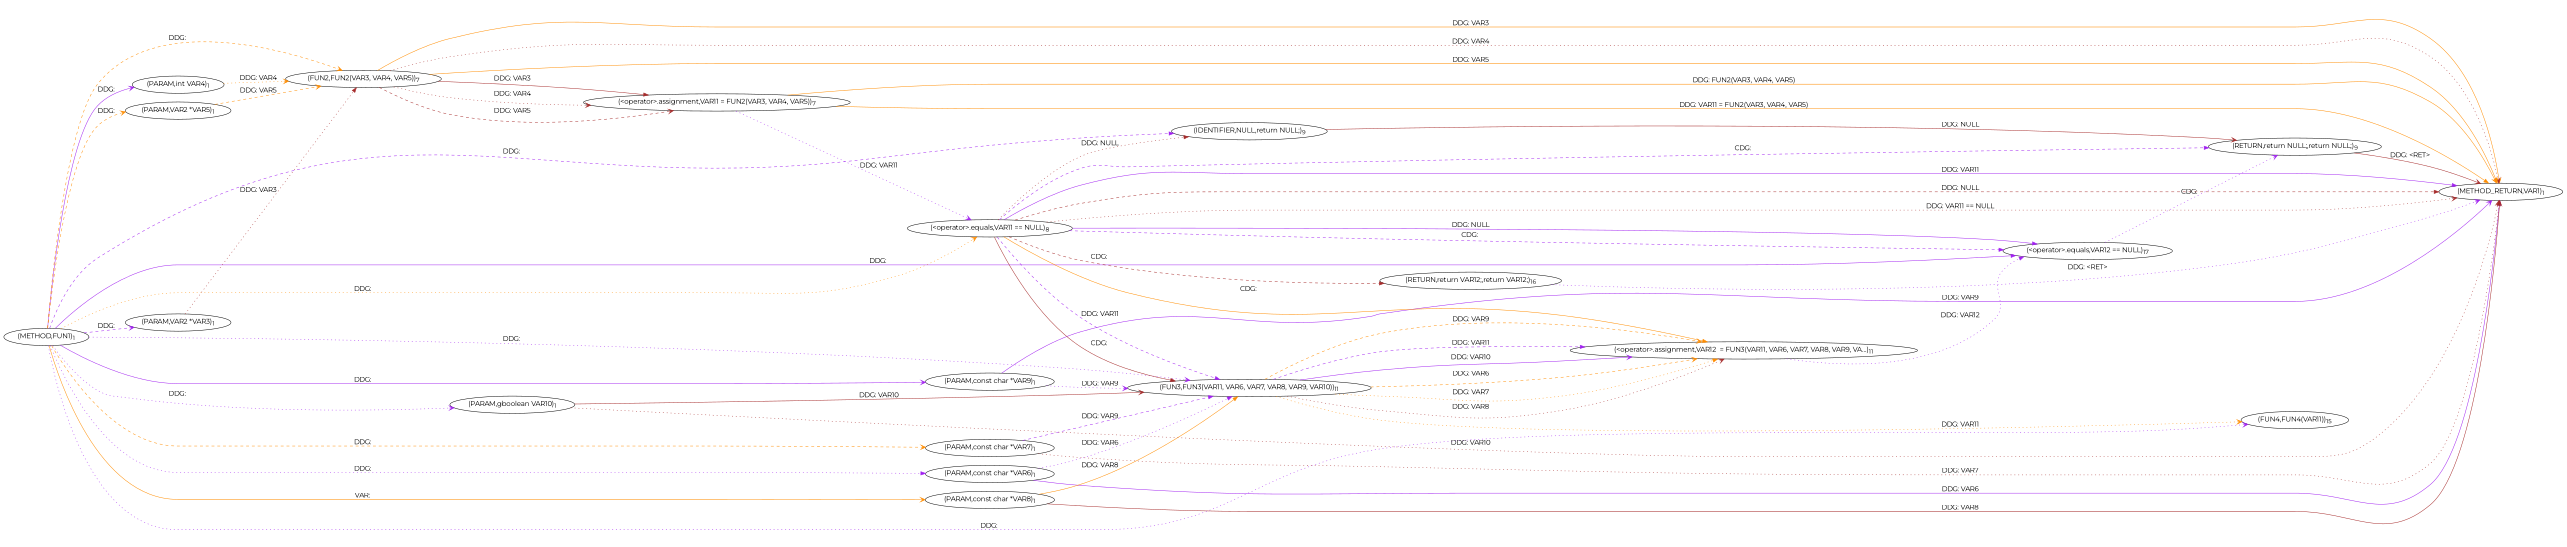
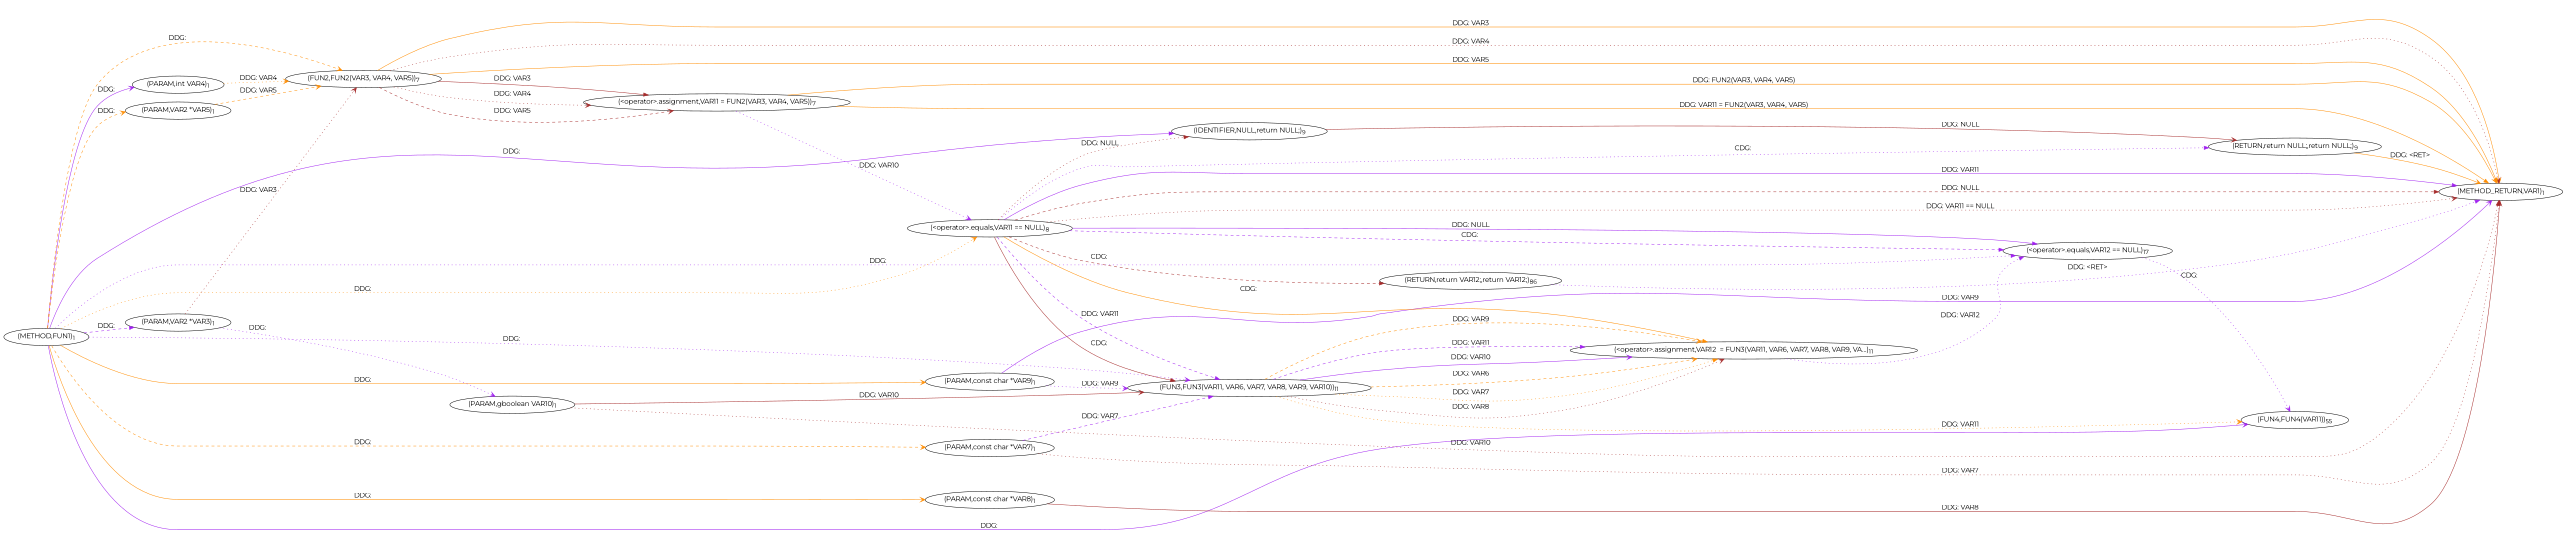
edge "(<operator>.equals,VAR11 == NULL)" -> "(RETURN,return NULL;,return NULL;)": style dashed -> dotted
edge "(METHOD,FUN1)" -> "(IDENTIFIER,NULL,return NULL;)": style dashed -> solid
edge "(RETURN,return NULL;,return NULL;)" -> "(METHOD_RETURN,VAR1)": color brown -> darkorange
edge "(<operator>.assignment,VAR11 = FUN2(VAR3, VAR4, VAR5))" -> "(<operator>.equals,VAR11 == NULL)": label "DDG: VAR11" -> "DDG: VAR10"
edge "(<operator>.equals,VAR12 == NULL)" -> "(RETURN,return NULL;,return NULL;)": now "(<operator>.equals,VAR12 == NULL)" -> "(FUN4,FUN4(VAR11))"
edge "(PARAM,VAR2 *VAR3)" -> "(FUN2,FUN2(VAR3, VAR4, VAR5))": arrowhead normal -> vee
edge "(METHOD,FUN1)" -> "(<operator>.equals,VAR12 == NULL)": style solid -> dotted
node "(RETURN,return VAR12;,return VAR12;)": text "16" -> "86"
edge "(RETURN,return VAR12;,return VAR12;)" -> "(METHOD_RETURN,VAR1)": arrowhead vee -> normal
edge "(METHOD,FUN1)" -> "(PARAM,VAR2 *VAR3)": arrowhead vee -> normal
edge "(METHOD,FUN1)" -> "(PARAM,const char *VAR9)": color purple -> darkorange
edge "(METHOD,FUN1)" -> "(PARAM,gboolean VAR10)": now "(PARAM,VAR2 *VAR3)" -> "(PARAM,gboolean VAR10)"
edge "(PARAM,const char *VAR7)" -> "(FUN3,FUN3(VAR11, VAR6, VAR7, VAR8, VAR9, VAR10))": label "DDG: VAR9" -> "DDG: VAR7"
node "(FUN4,FUN4(VAR11))": text "15" -> "55"
edge "(PARAM,gboolean VAR10)" -> "(METHOD_RETURN,VAR1)": arrowhead vee -> normal
edge "(PARAM,const char *VAR8)" -> "(FUN3,FUN3(VAR11, VAR6, VAR7, VAR8, VAR9, VAR10))": removed, label "DDG: VAR8"
node "(PARAM,const char *VAR6)": removed
edge "(METHOD,FUN1)" -> "(PARAM,const char *VAR8)": label "VAR: " -> "DDG: "
edge "(METHOD,FUN1)" -> "(FUN4,FUN4(VAR11))": style dotted -> solid
